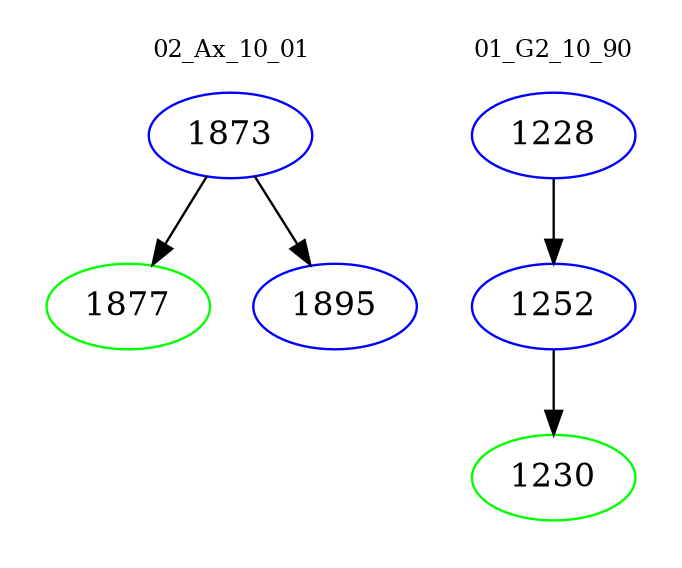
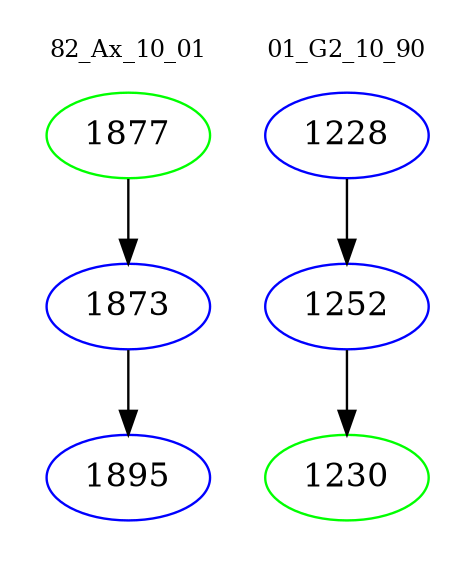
cluster "02_Ax_10_01": label "02_Ax_10_01" -> "82_Ax_10_01"
edge "1873" -> "1877": reversed
